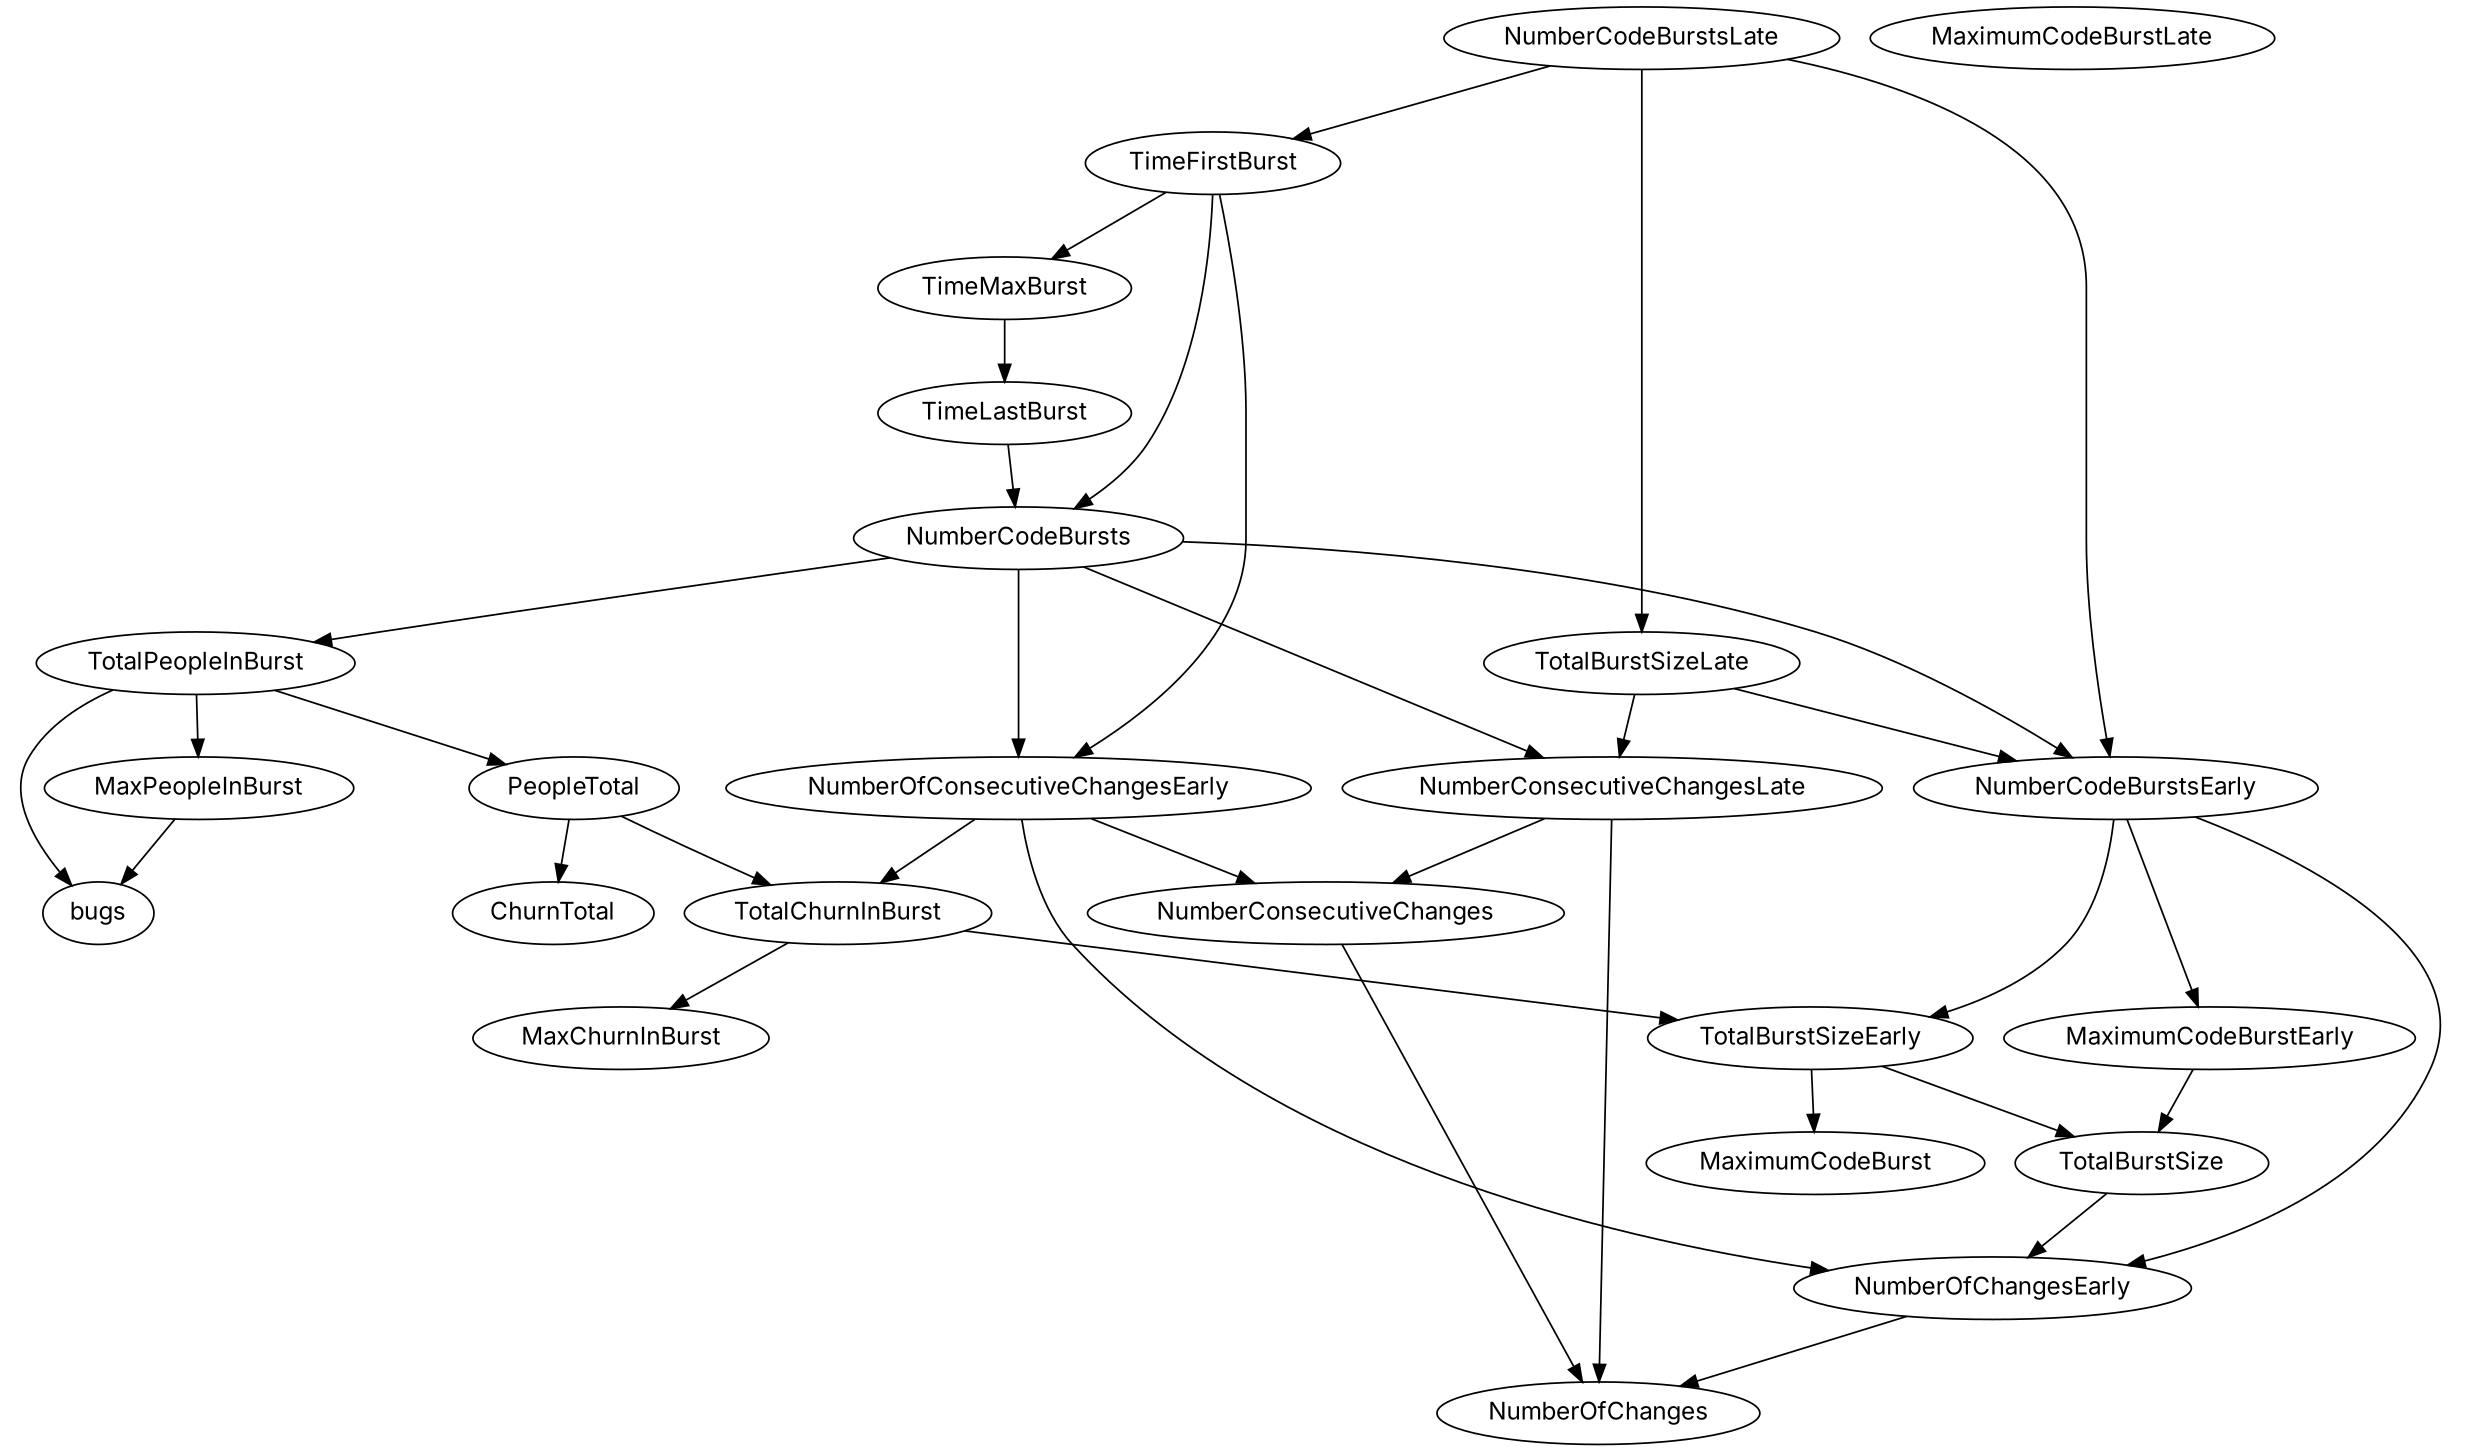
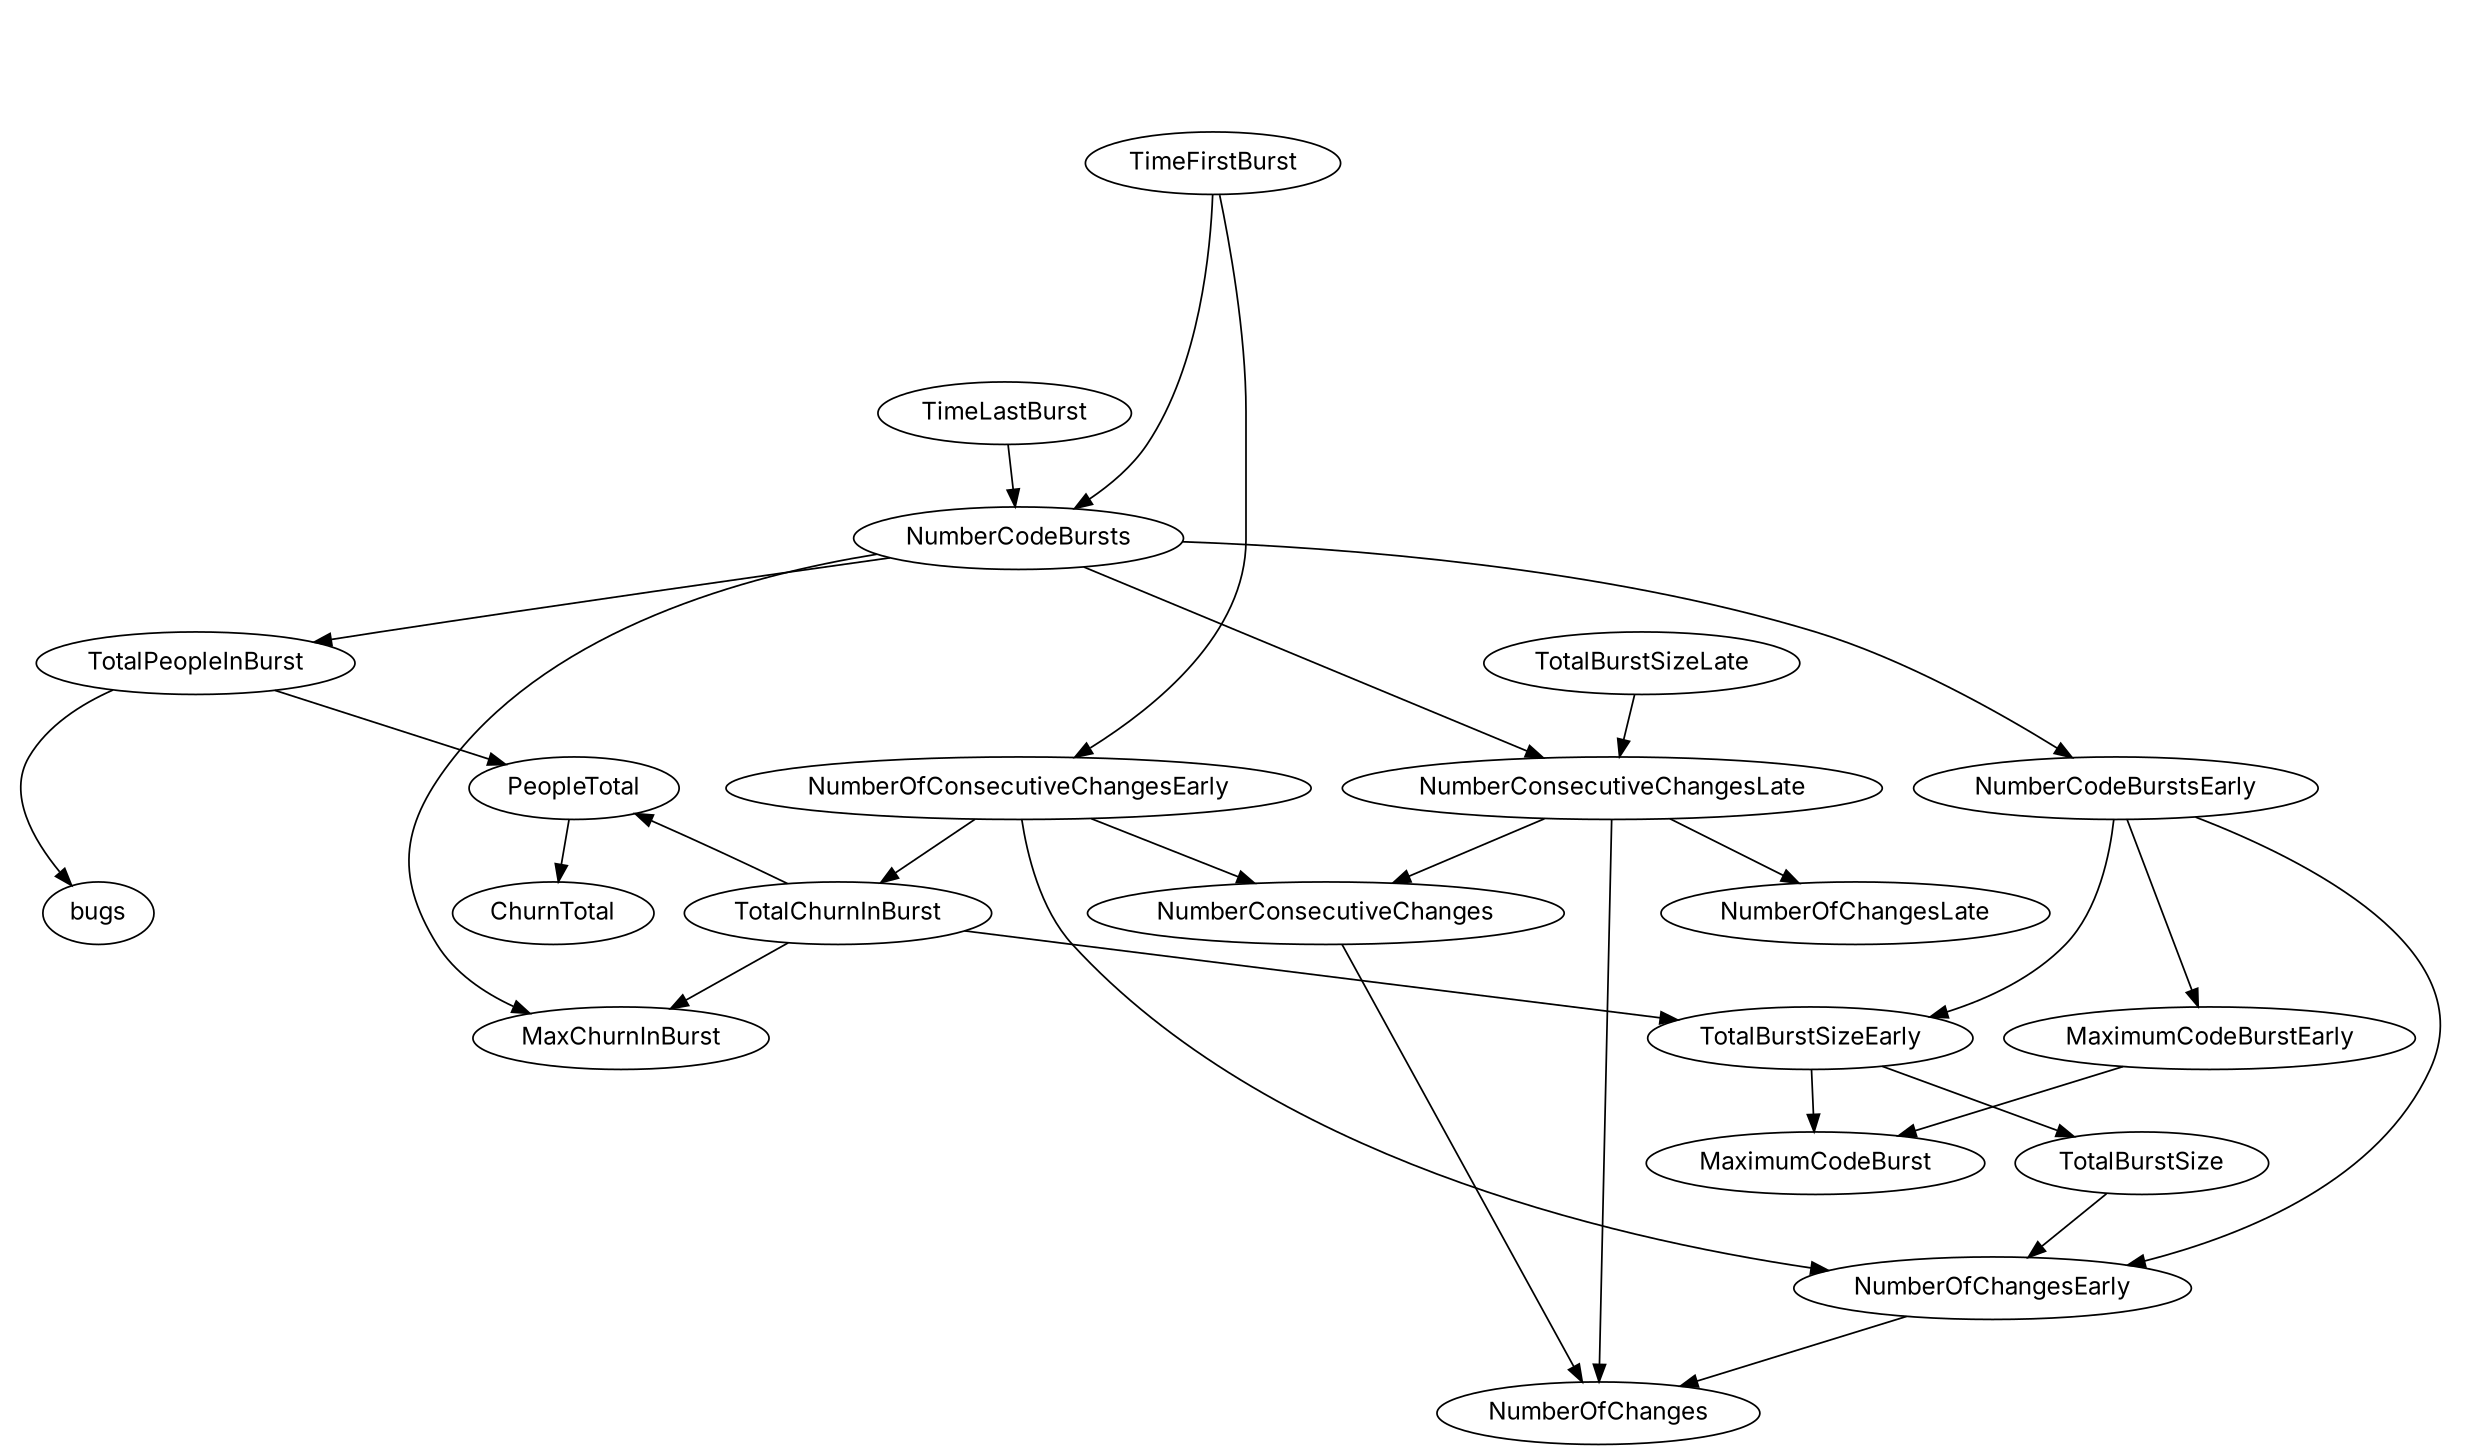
node "NumberCodeBurstsLate": removed
node "MaximumCodeBurstLate": removed
node "TimeMaxBurst": removed
edge "NumberCodeBursts" -> "NumberOfConsecutiveChangesEarly": now "NumberCodeBursts" -> "MaxChurnInBurst"
edge "TotalBurstSizeLate" -> "NumberCodeBurstsEarly": removed
node "MaxPeopleInBurst": removed
edge "PeopleTotal" -> "TotalChurnInBurst": reversed
node "NumberOfChangesLate": added
edge "MaximumCodeBurstEarly" -> "TotalBurstSize": now "MaximumCodeBurstEarly" -> "MaximumCodeBurst"
